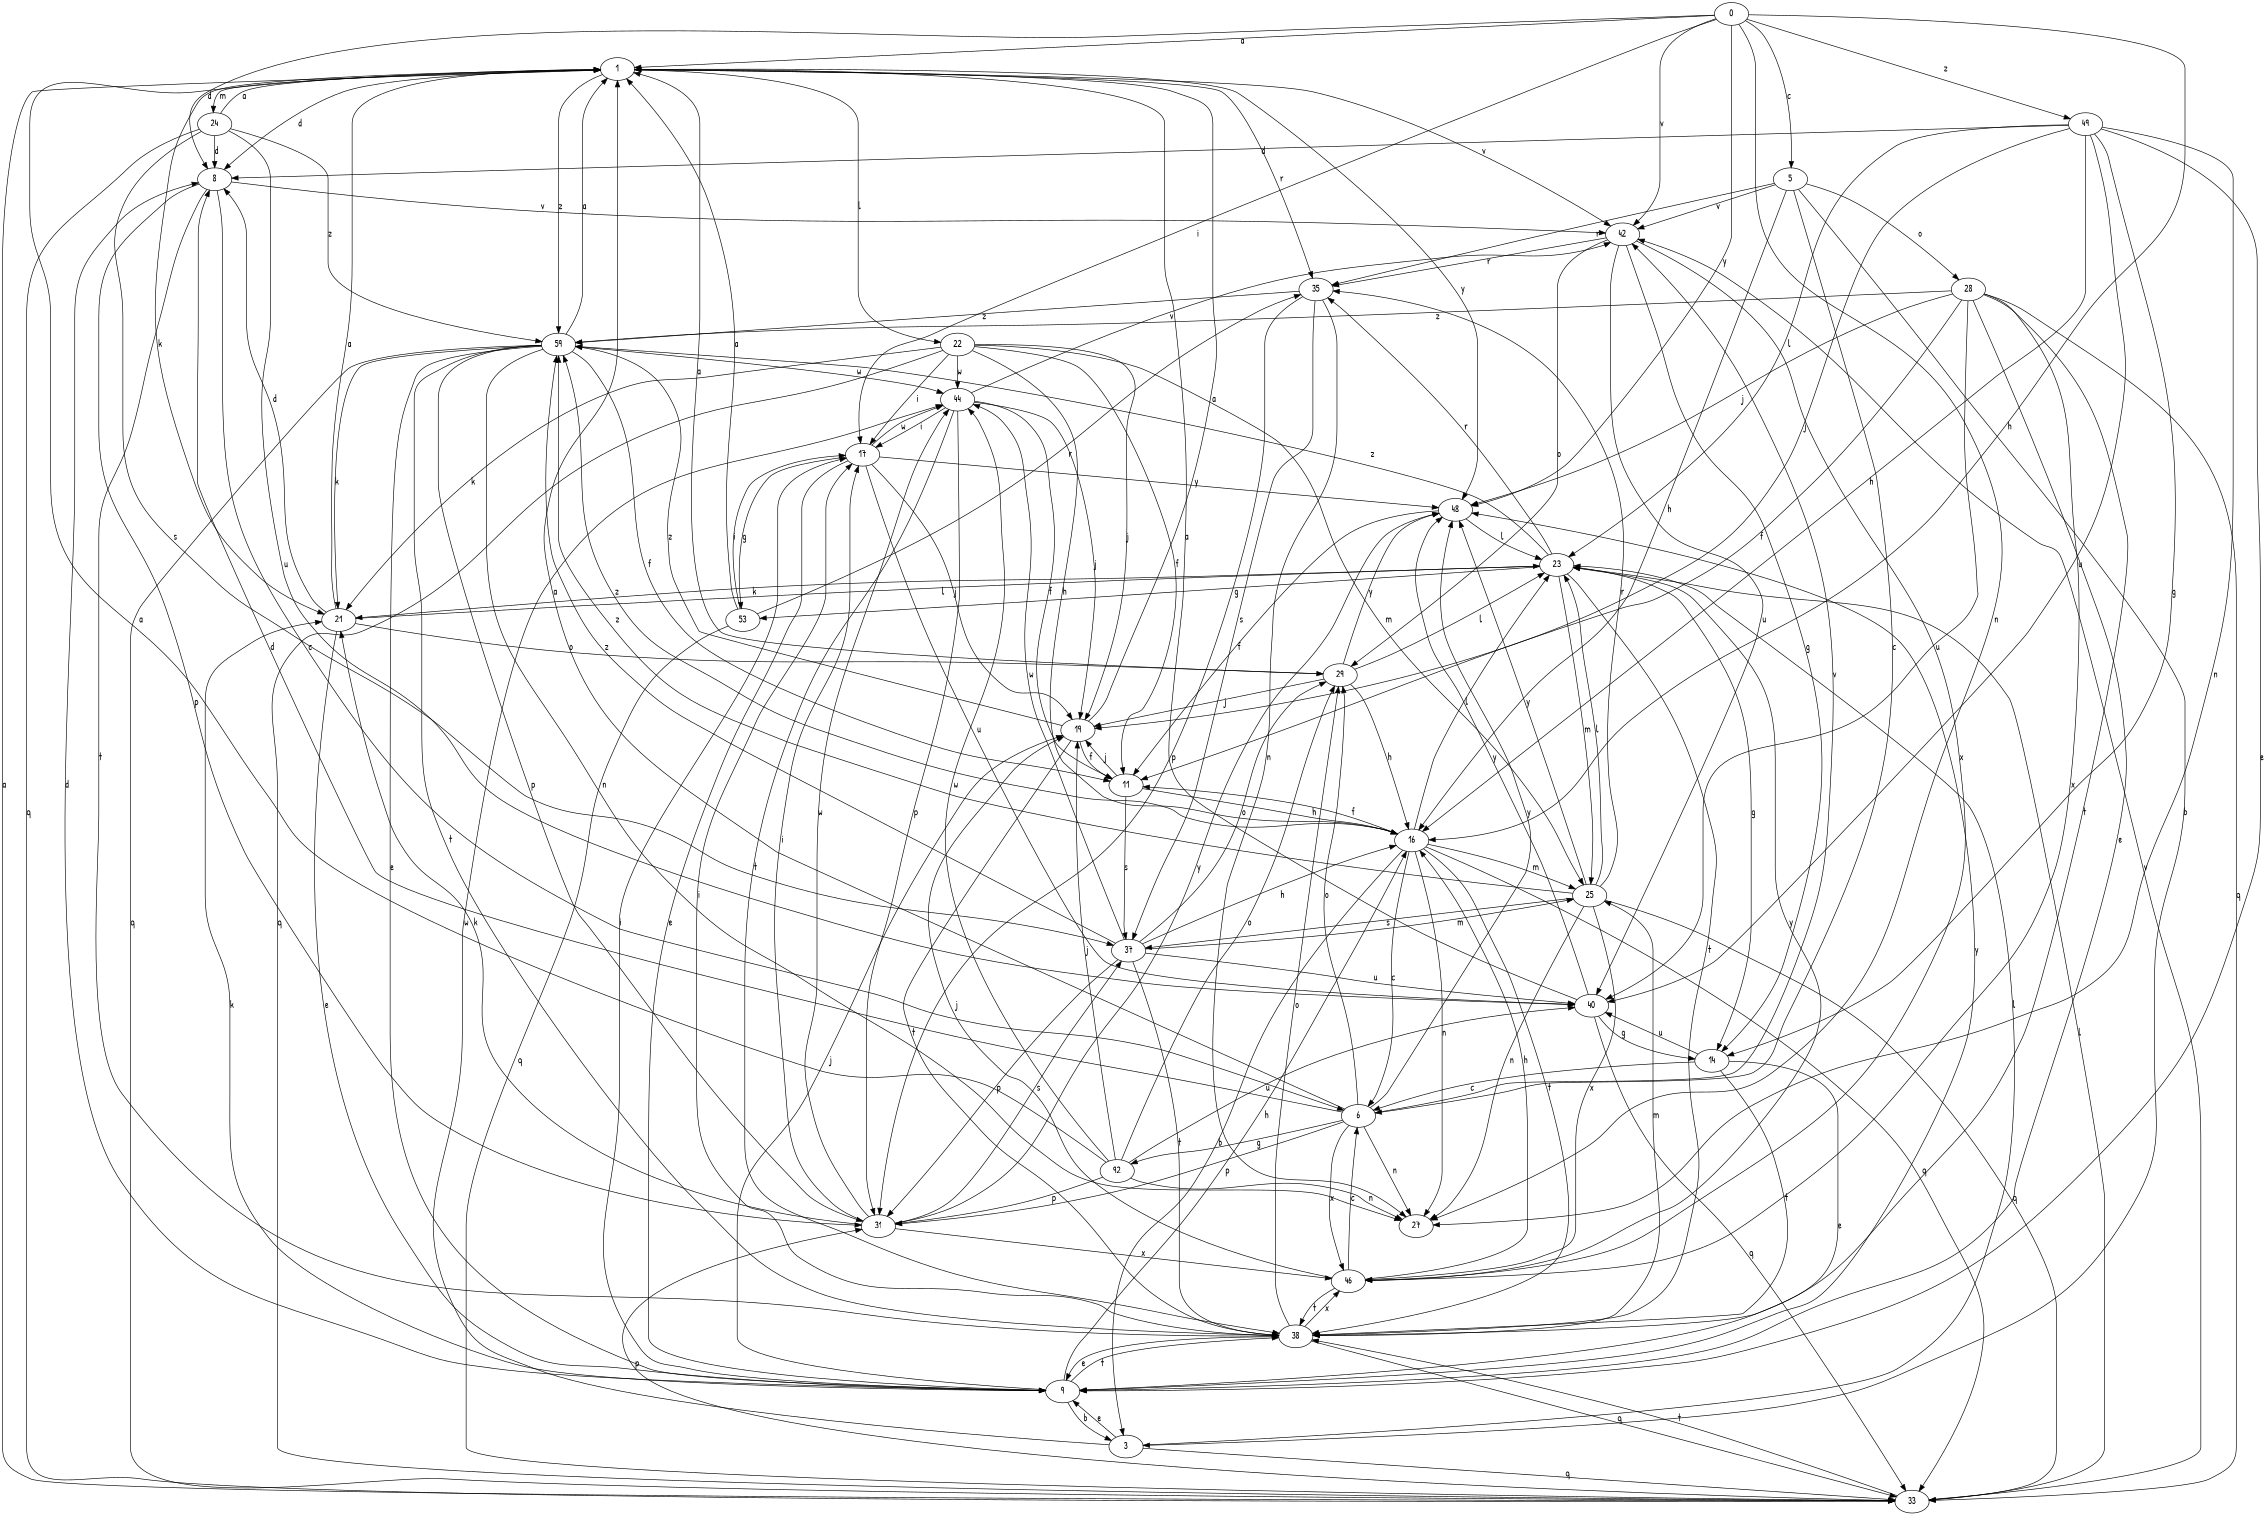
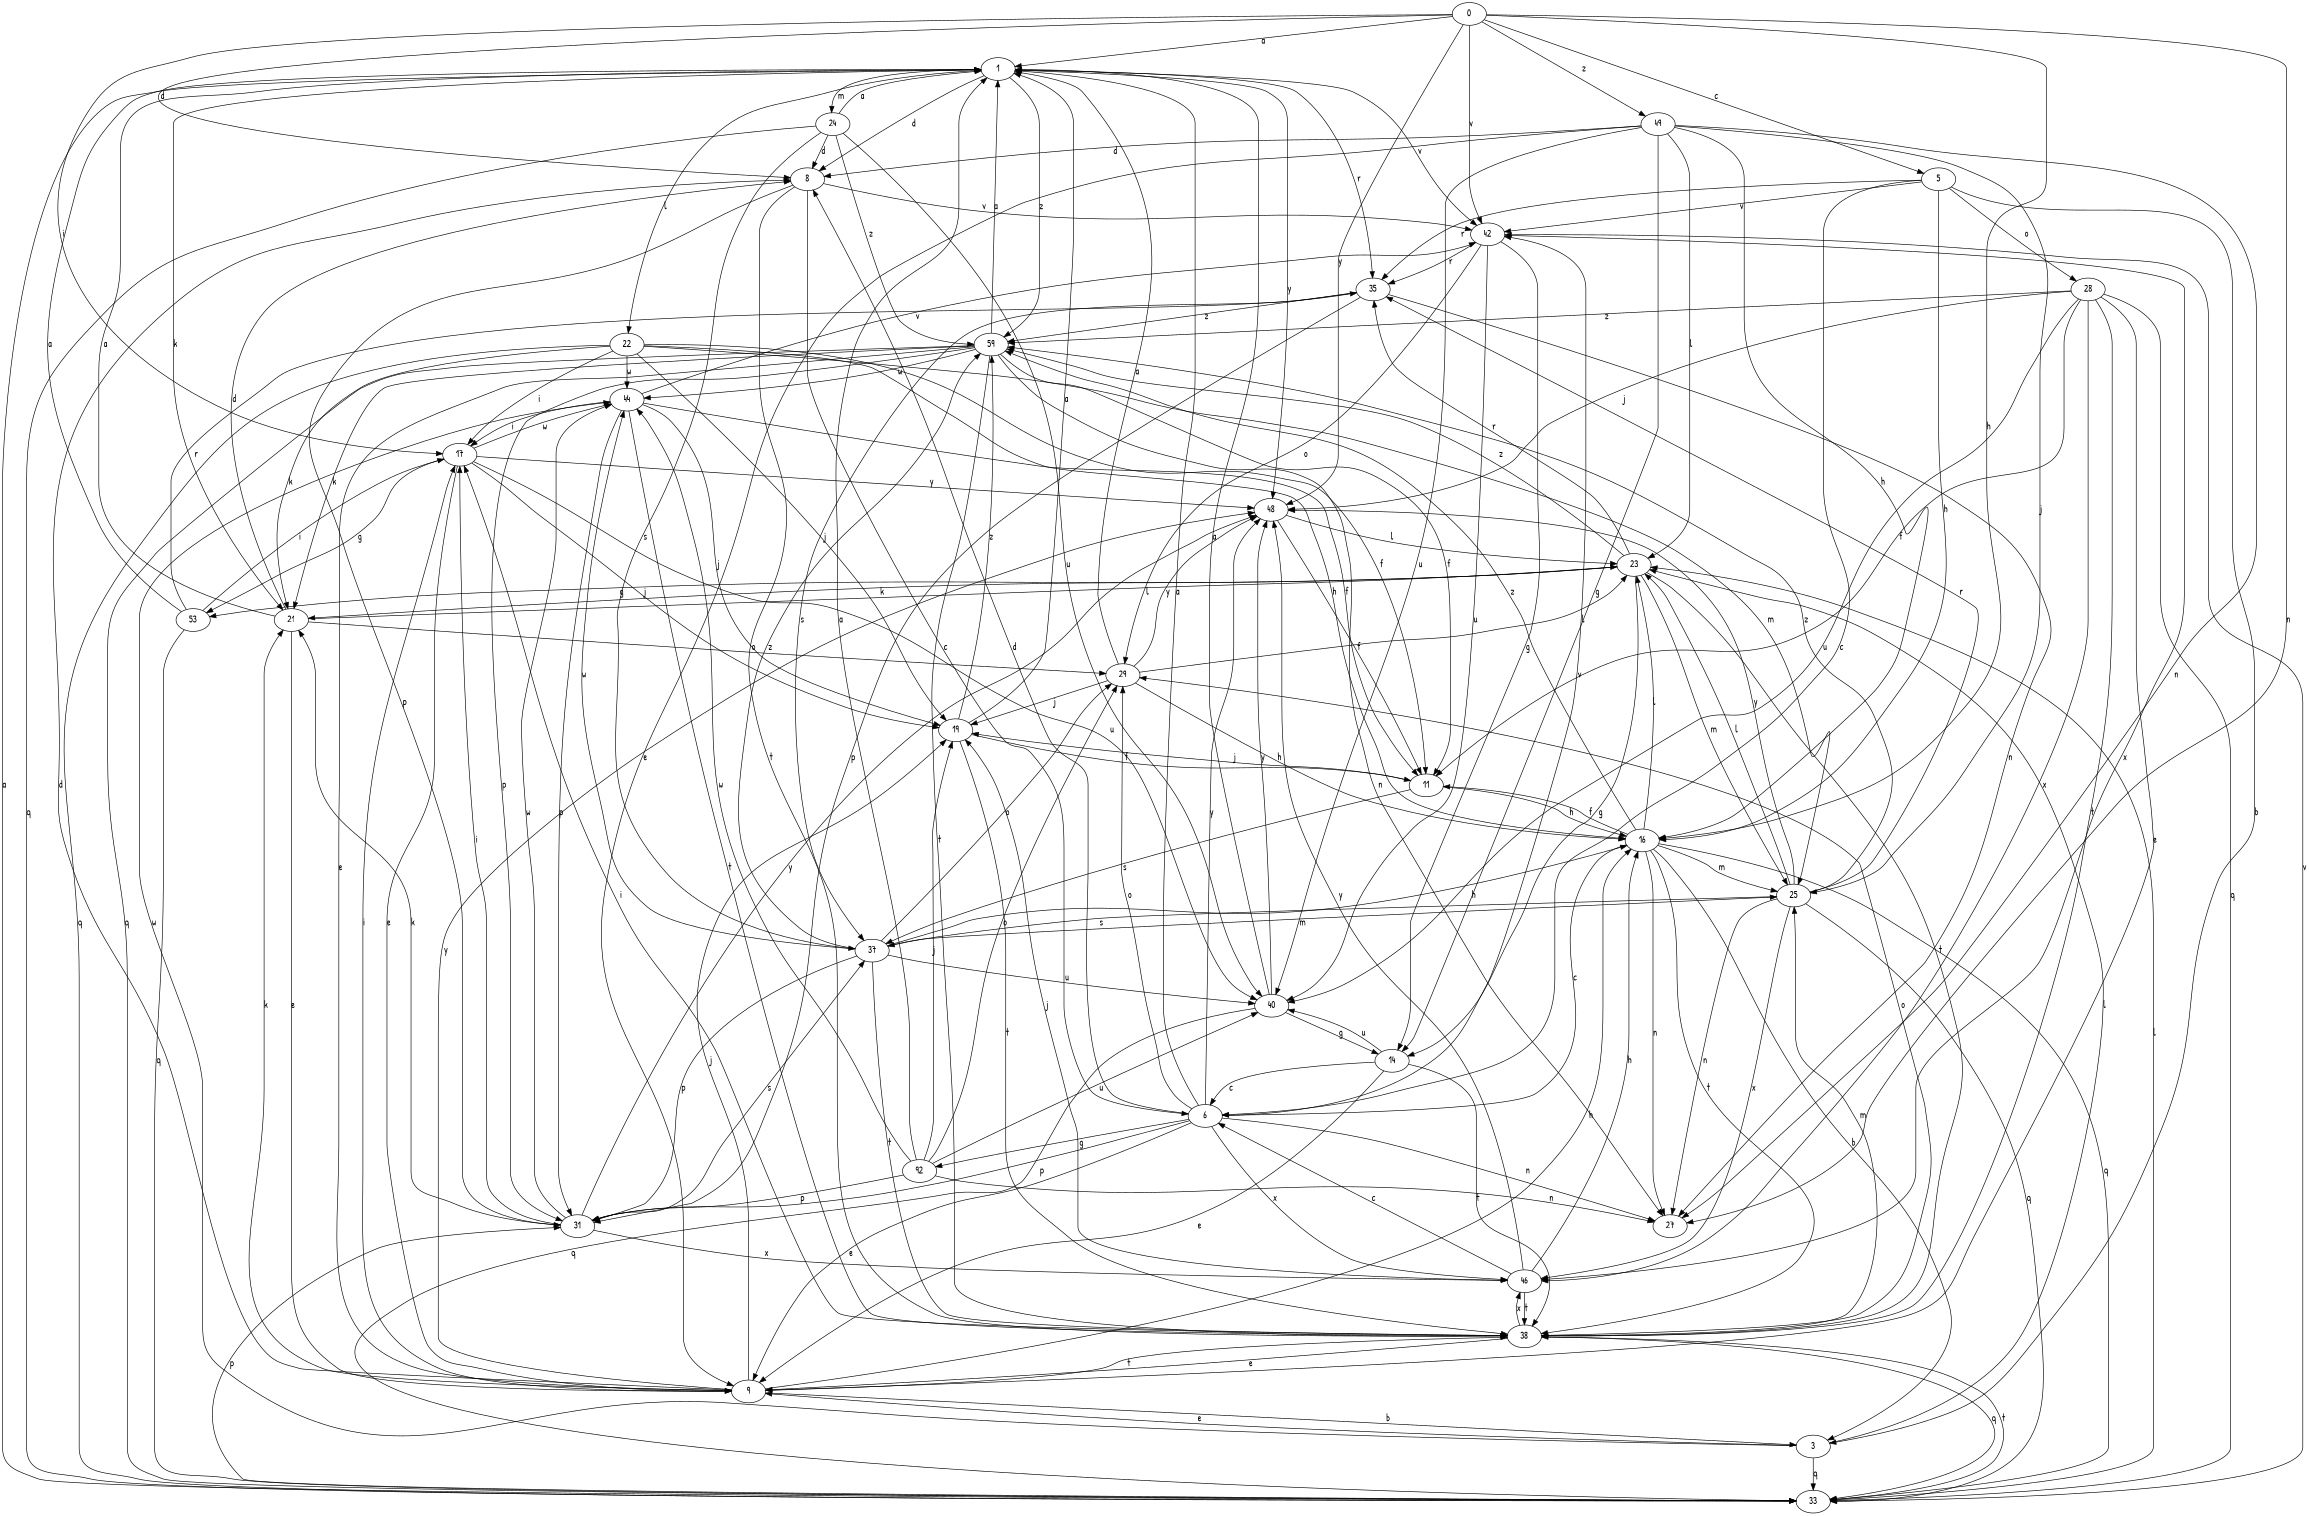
edge "49" -> "19": now "49" -> "25"
edge "46" -> "23": now "46" -> "48"
edge "6" -> "9": added, label "e"
